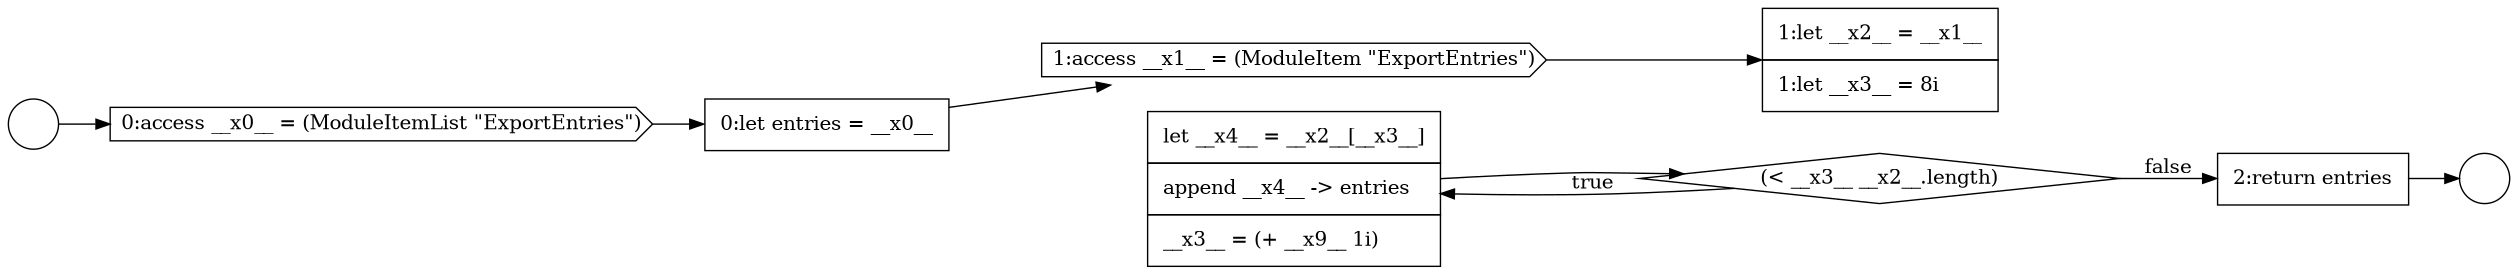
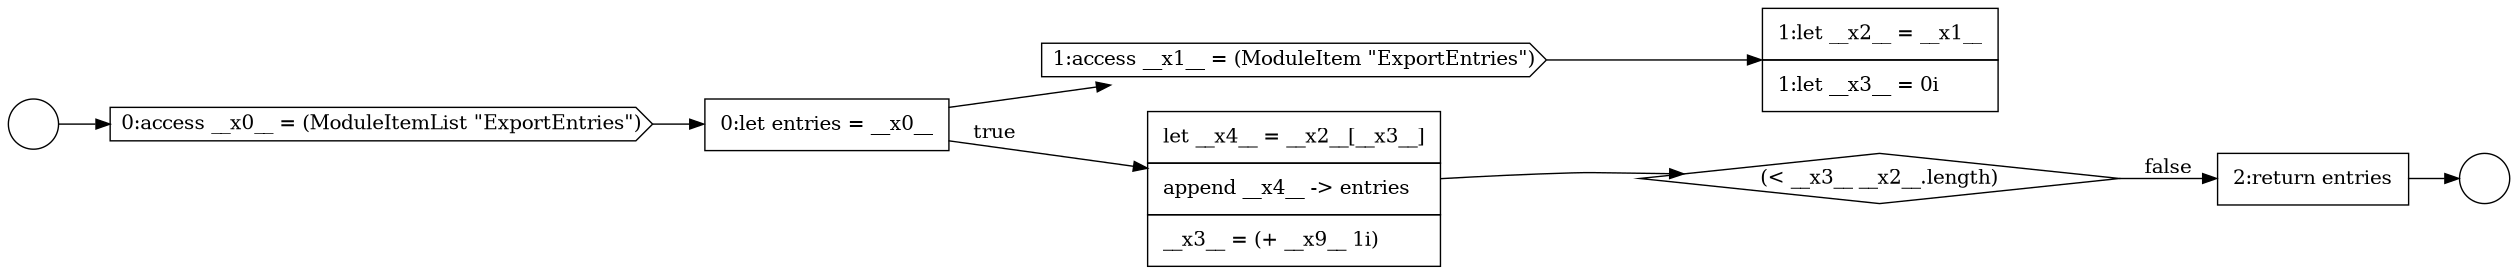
node "1:let __x2__ = __x1__": text "1:let __x3__ = 8i" -> "1:let __x3__ = 0i"
edge "(< __x3__ __x2__.length)" -> "let __x4__ = __x2__[__x3__]": now "0:let entries = __x0__" -> "let __x4__ = __x2__[__x3__]"
